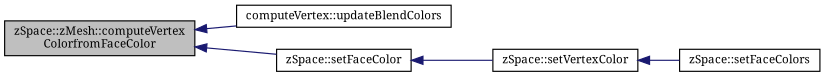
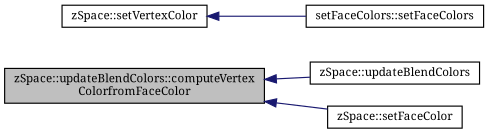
node "computeVertex::updateBlendColors": label "computeVertex::updateBlendColors" -> "zSpace::updateBlendColors"
node "zSpace::zMesh::computeVertex ColorfromFaceColor": label "zSpace::zMesh::computeVertex ColorfromFaceColor" -> "zSpace::updateBlendColors::computeVertex ColorfromFaceColor"
edge "zSpace::setVertexColor" -> "zSpace::setFaceColor": removed
node "zSpace::setFaceColors": label "zSpace::setFaceColors" -> "setFaceColors::setFaceColors"
